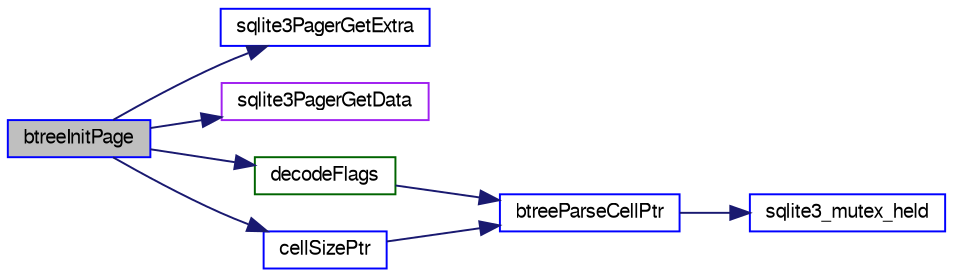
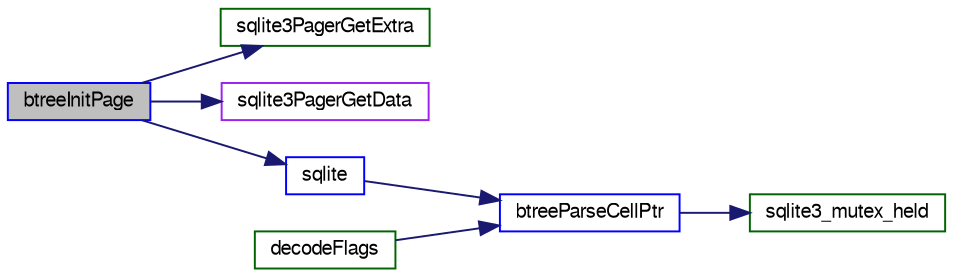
node "sqlite3PagerGetExtra": color blue -> darkgreen
edge "btreeInitPage" -> "decodeFlags": removed
node "sqlite3_mutex_held": color blue -> darkgreen
node "cellSizePtr": label "cellSizePtr" -> "sqlite"
